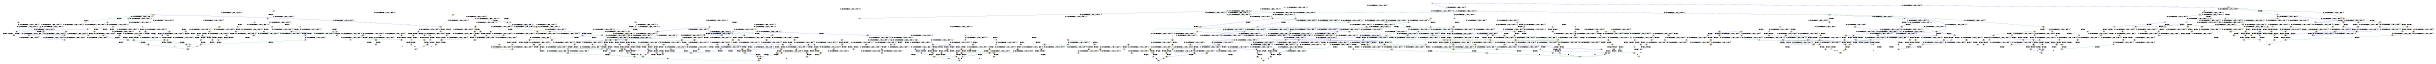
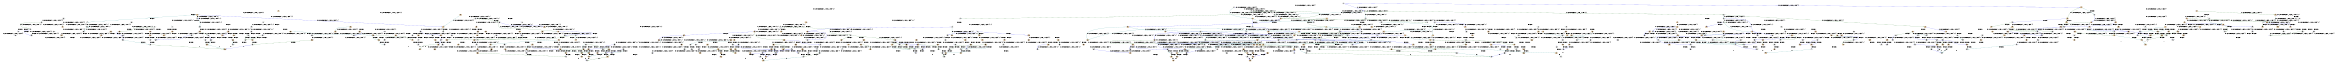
edge "187" -> "306": reversed
edge "186" -> "303": removed, label "EX !2 !ATOMIC_EXCH_BRANCH (1, +1, TRUE, +0, 3, TRUE) !{0, 2}"
edge "398" -> "465": now "398" -> "466"
